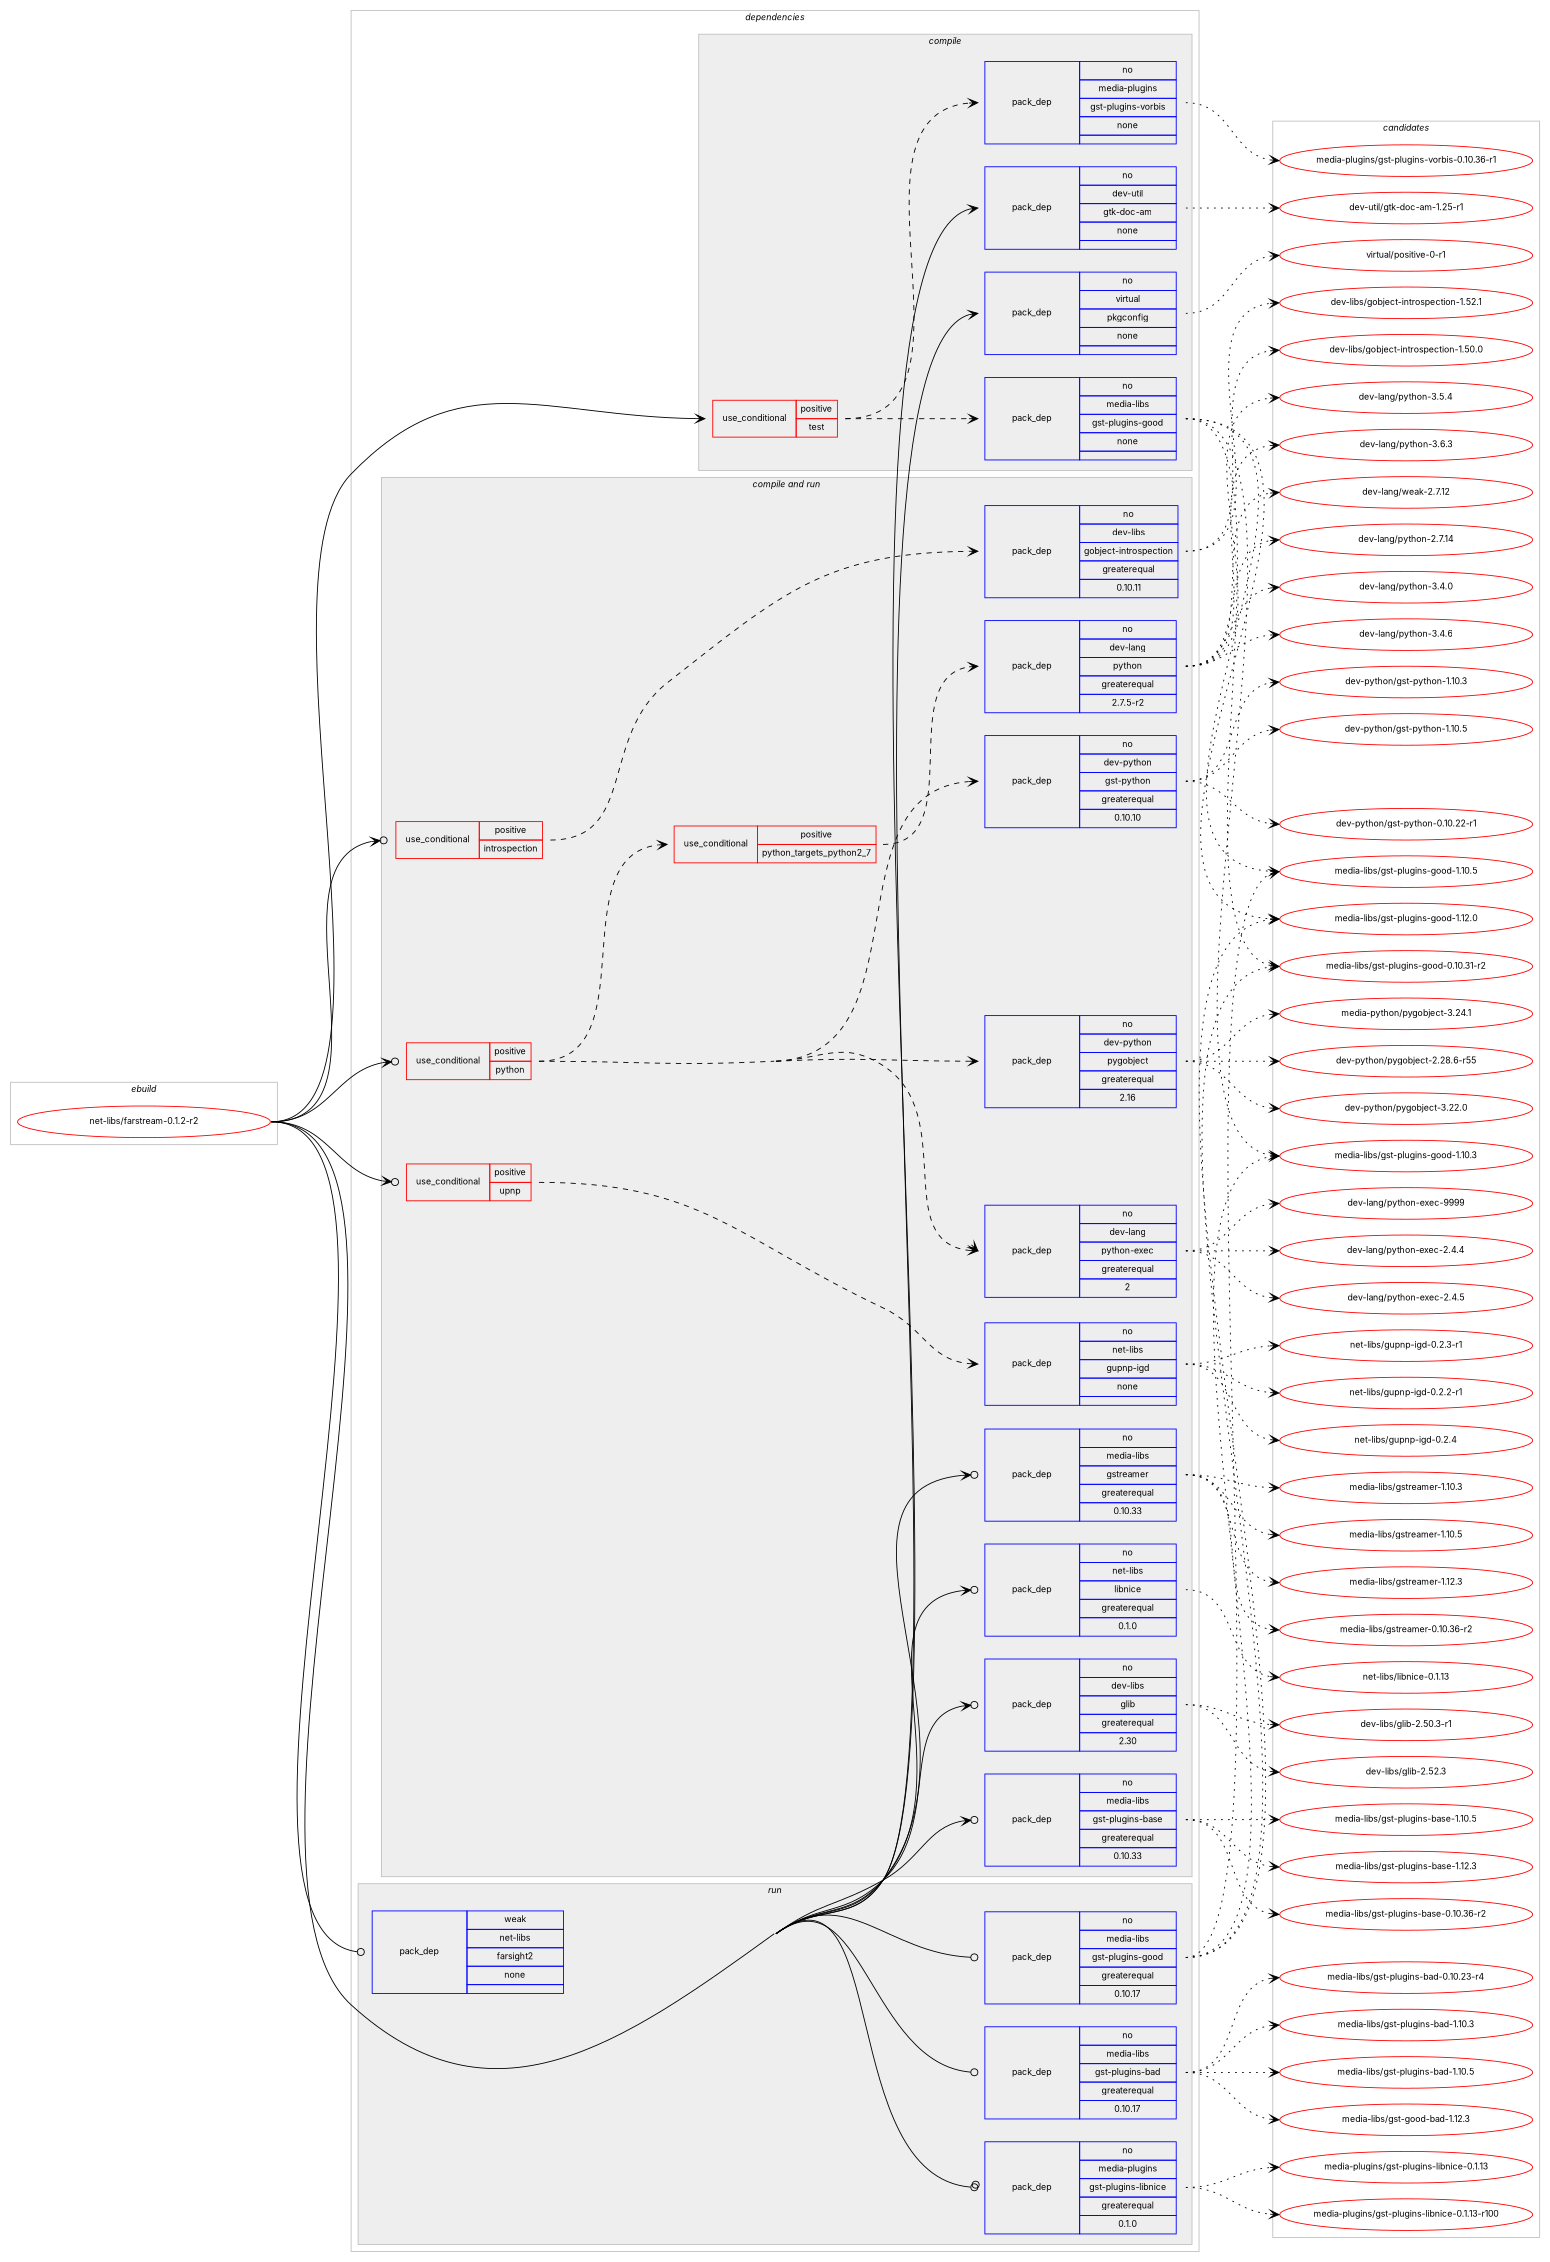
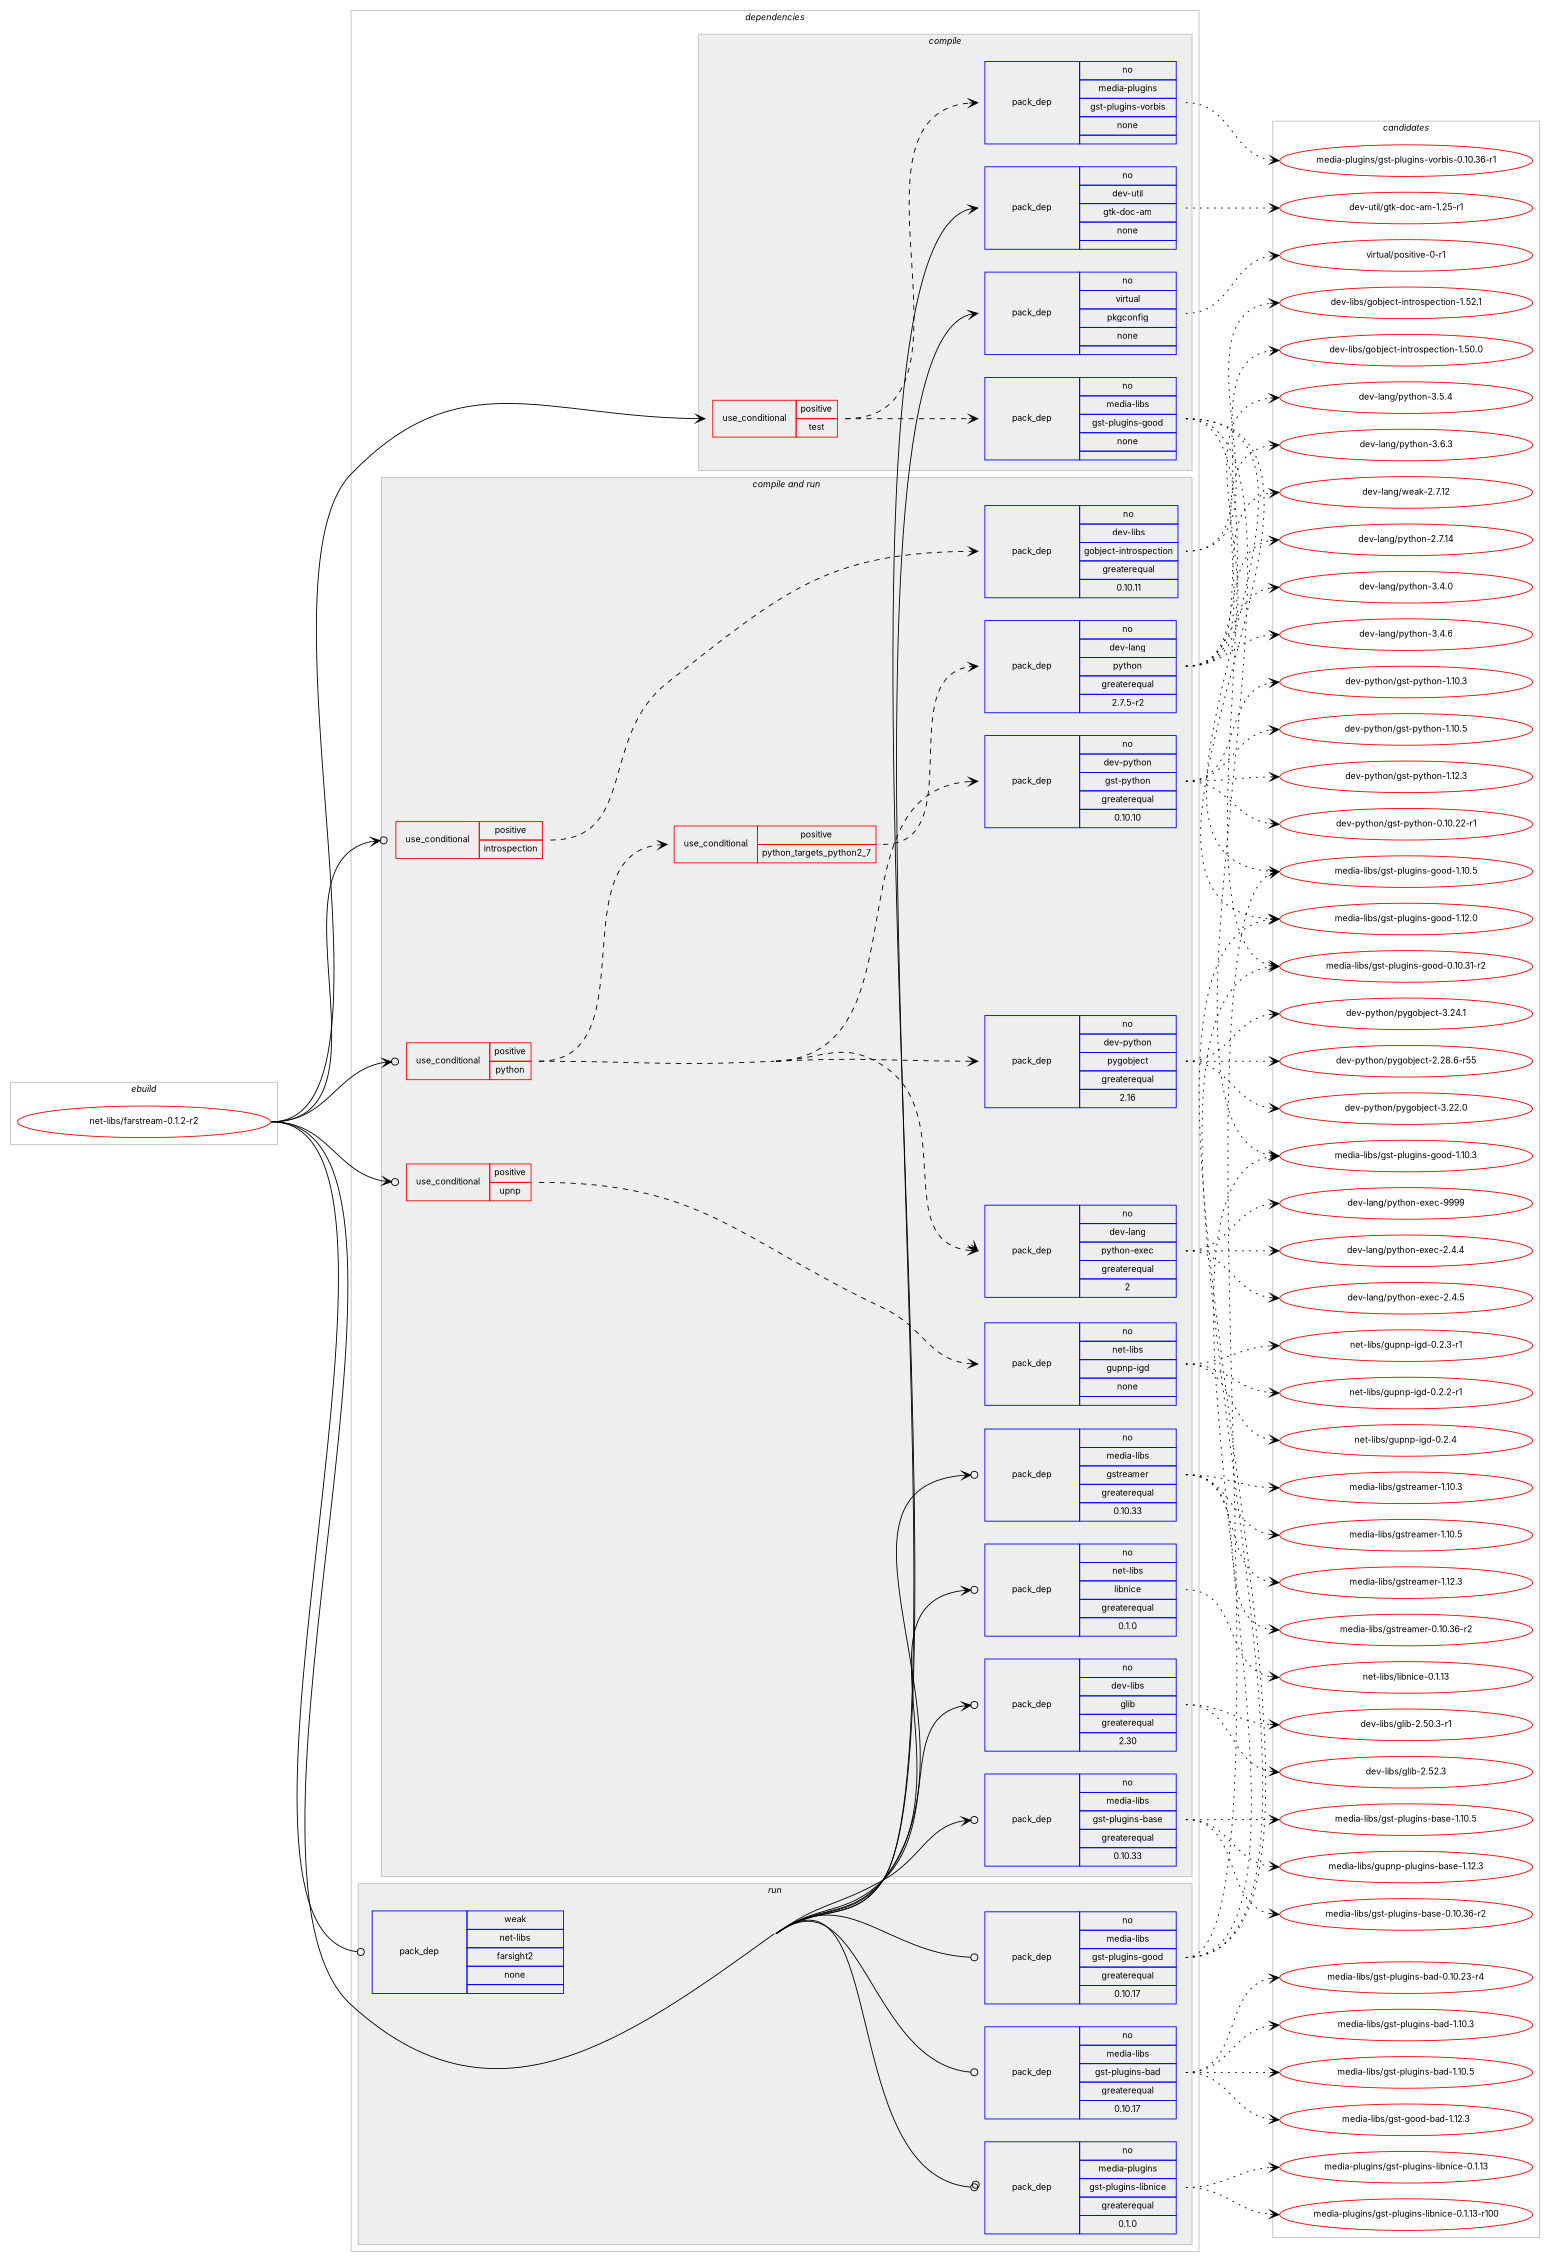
node "dev-python/gst-python-1.12.3": added
node "media-python/pygobject-3.24.1": label "media-python/pygobject-3.24.1" -> "dev-python/pygobject-3.24.1"
node "media-libs/gst-plugins-base-1.12.3": label "media-libs/gst-plugins-base-1.12.3" -> "media-libs/gupnp-plugins-base-1.12.3"
